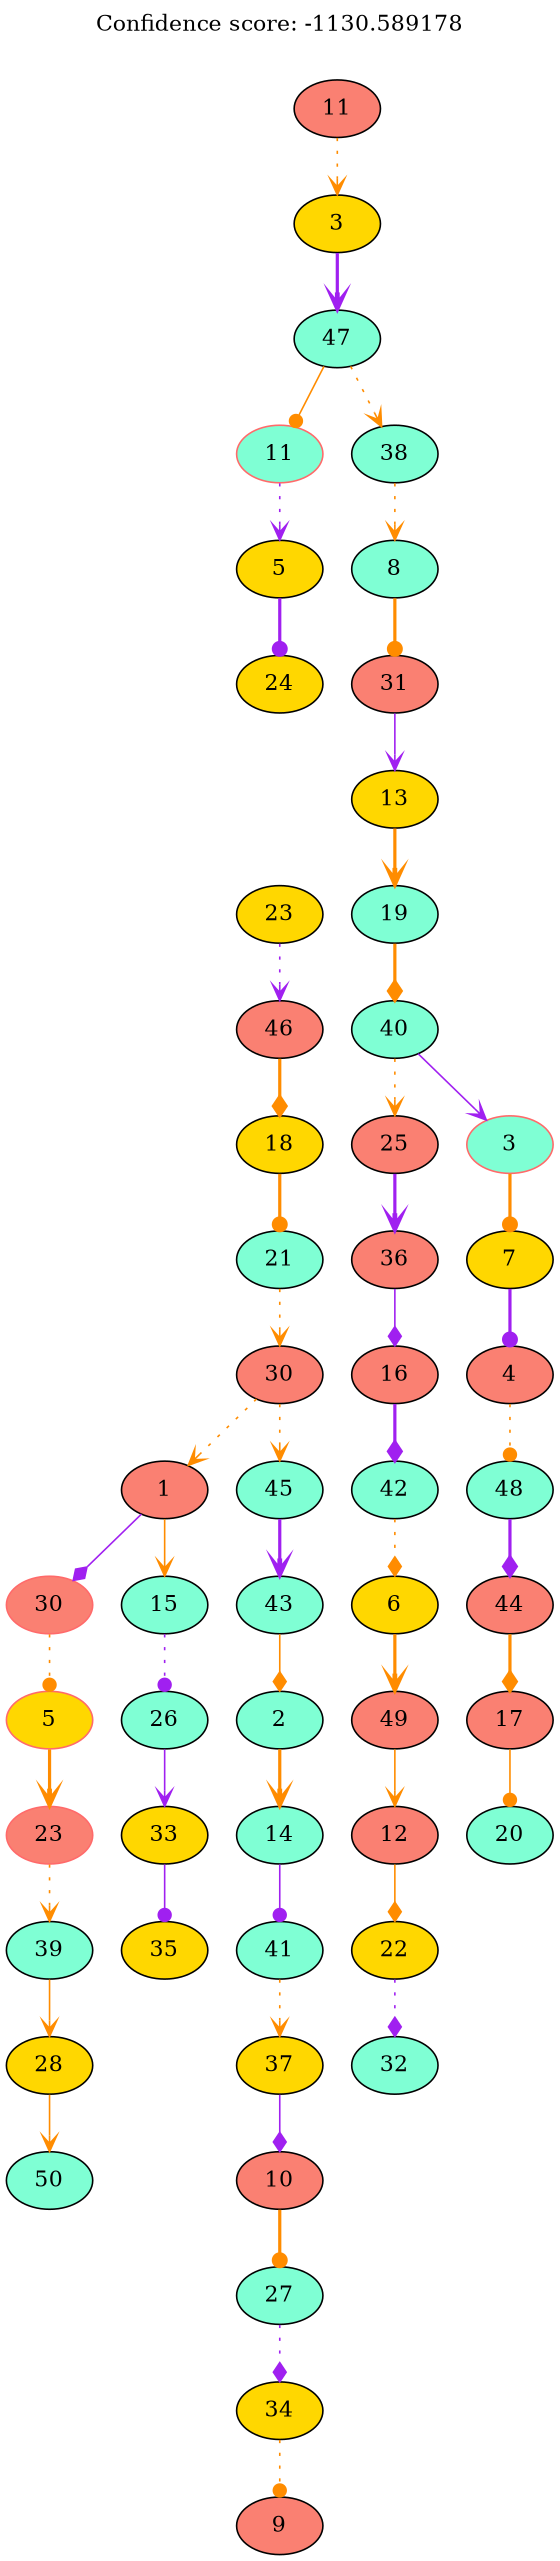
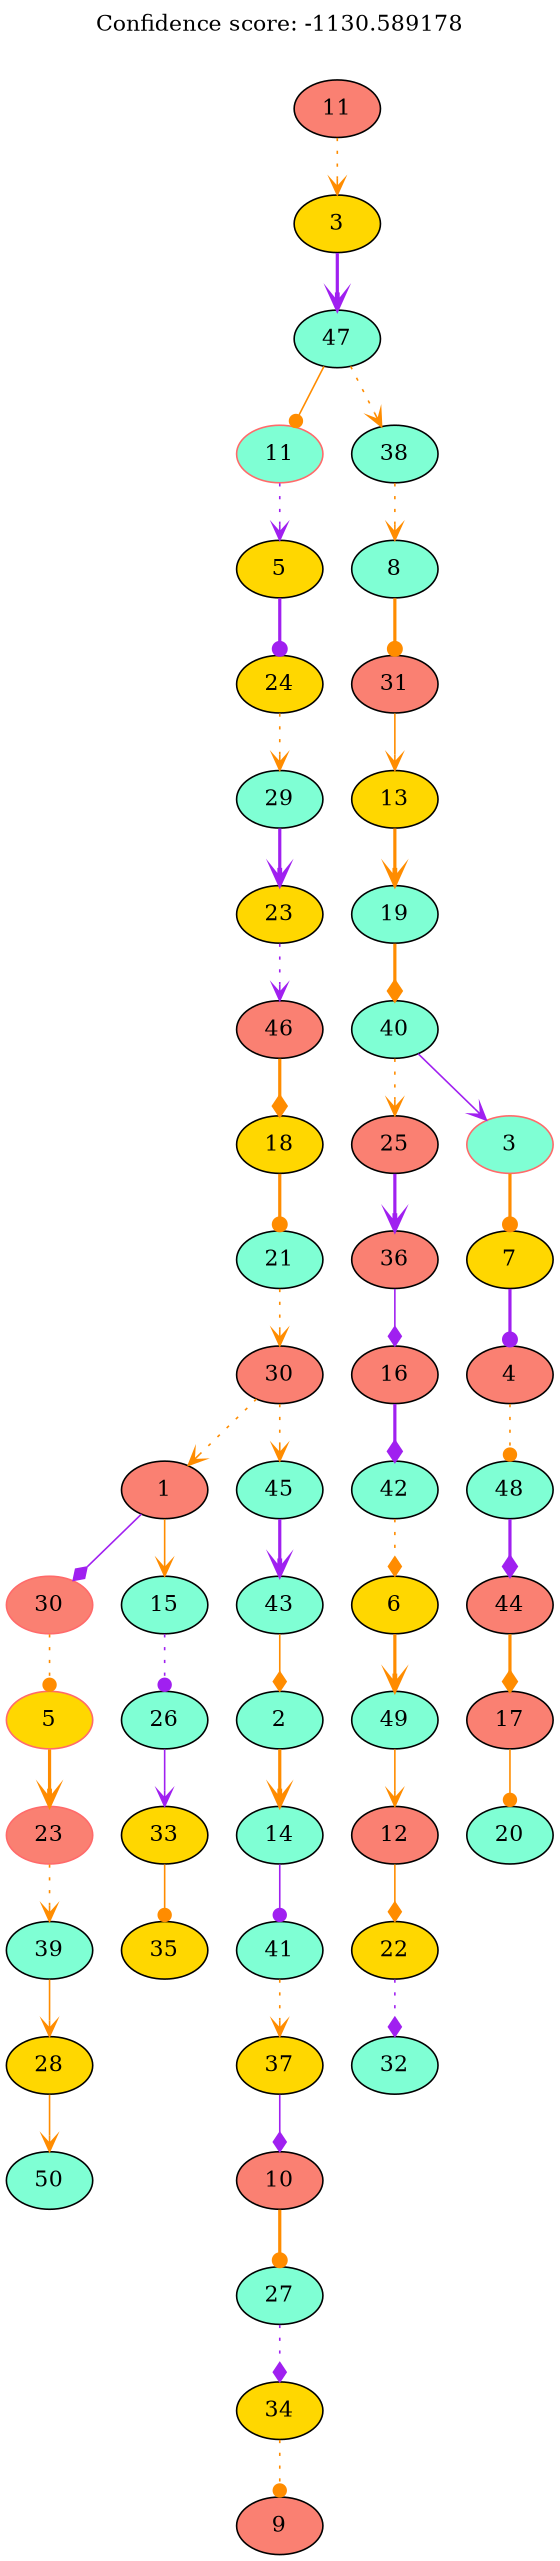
edge "31" -> "13": color purple -> darkorange
node "29": added
node "49": fillcolor salmon -> aquamarine
edge "33" -> "35": color purple -> darkorange
